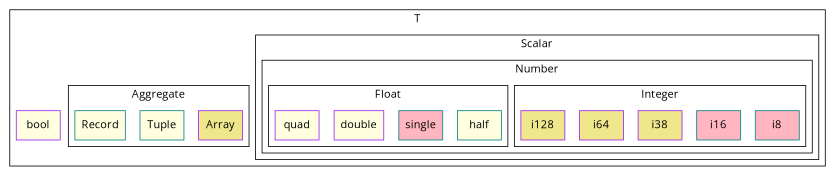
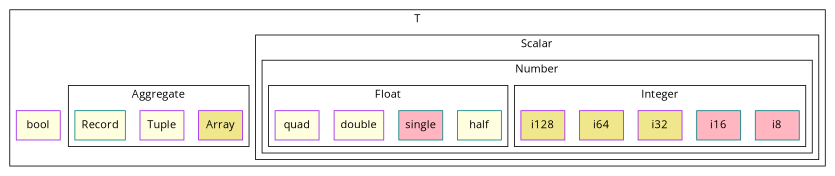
node "Tuple": color teal -> purple
node "i38": label "i38" -> "i32"
